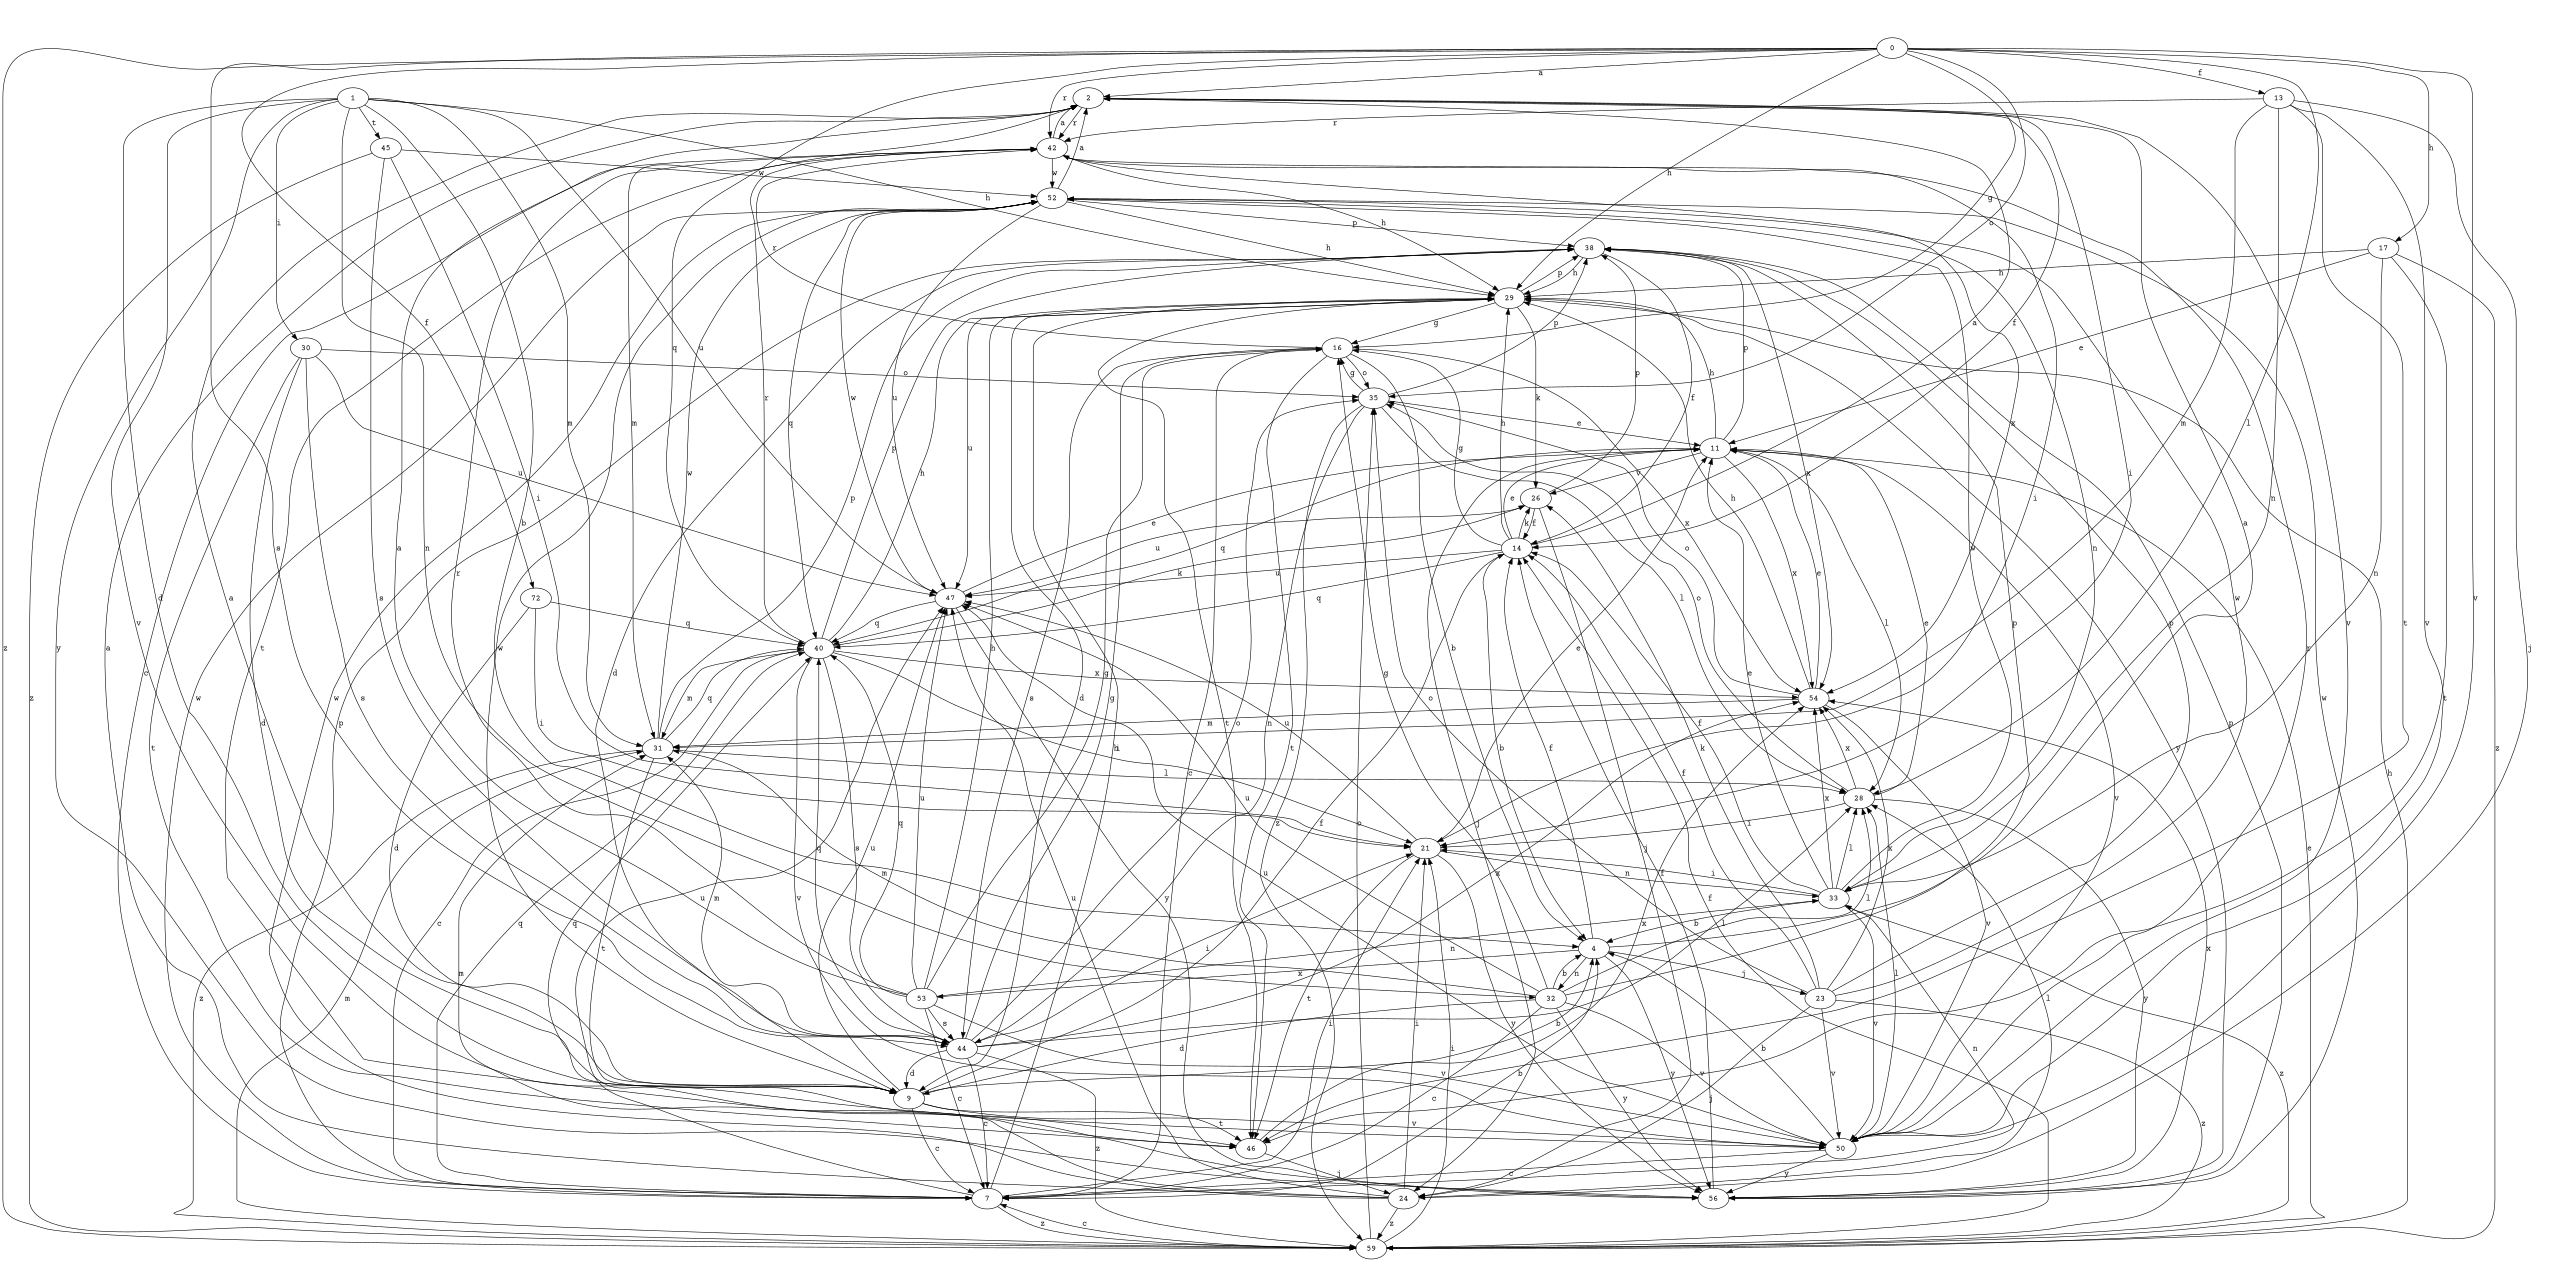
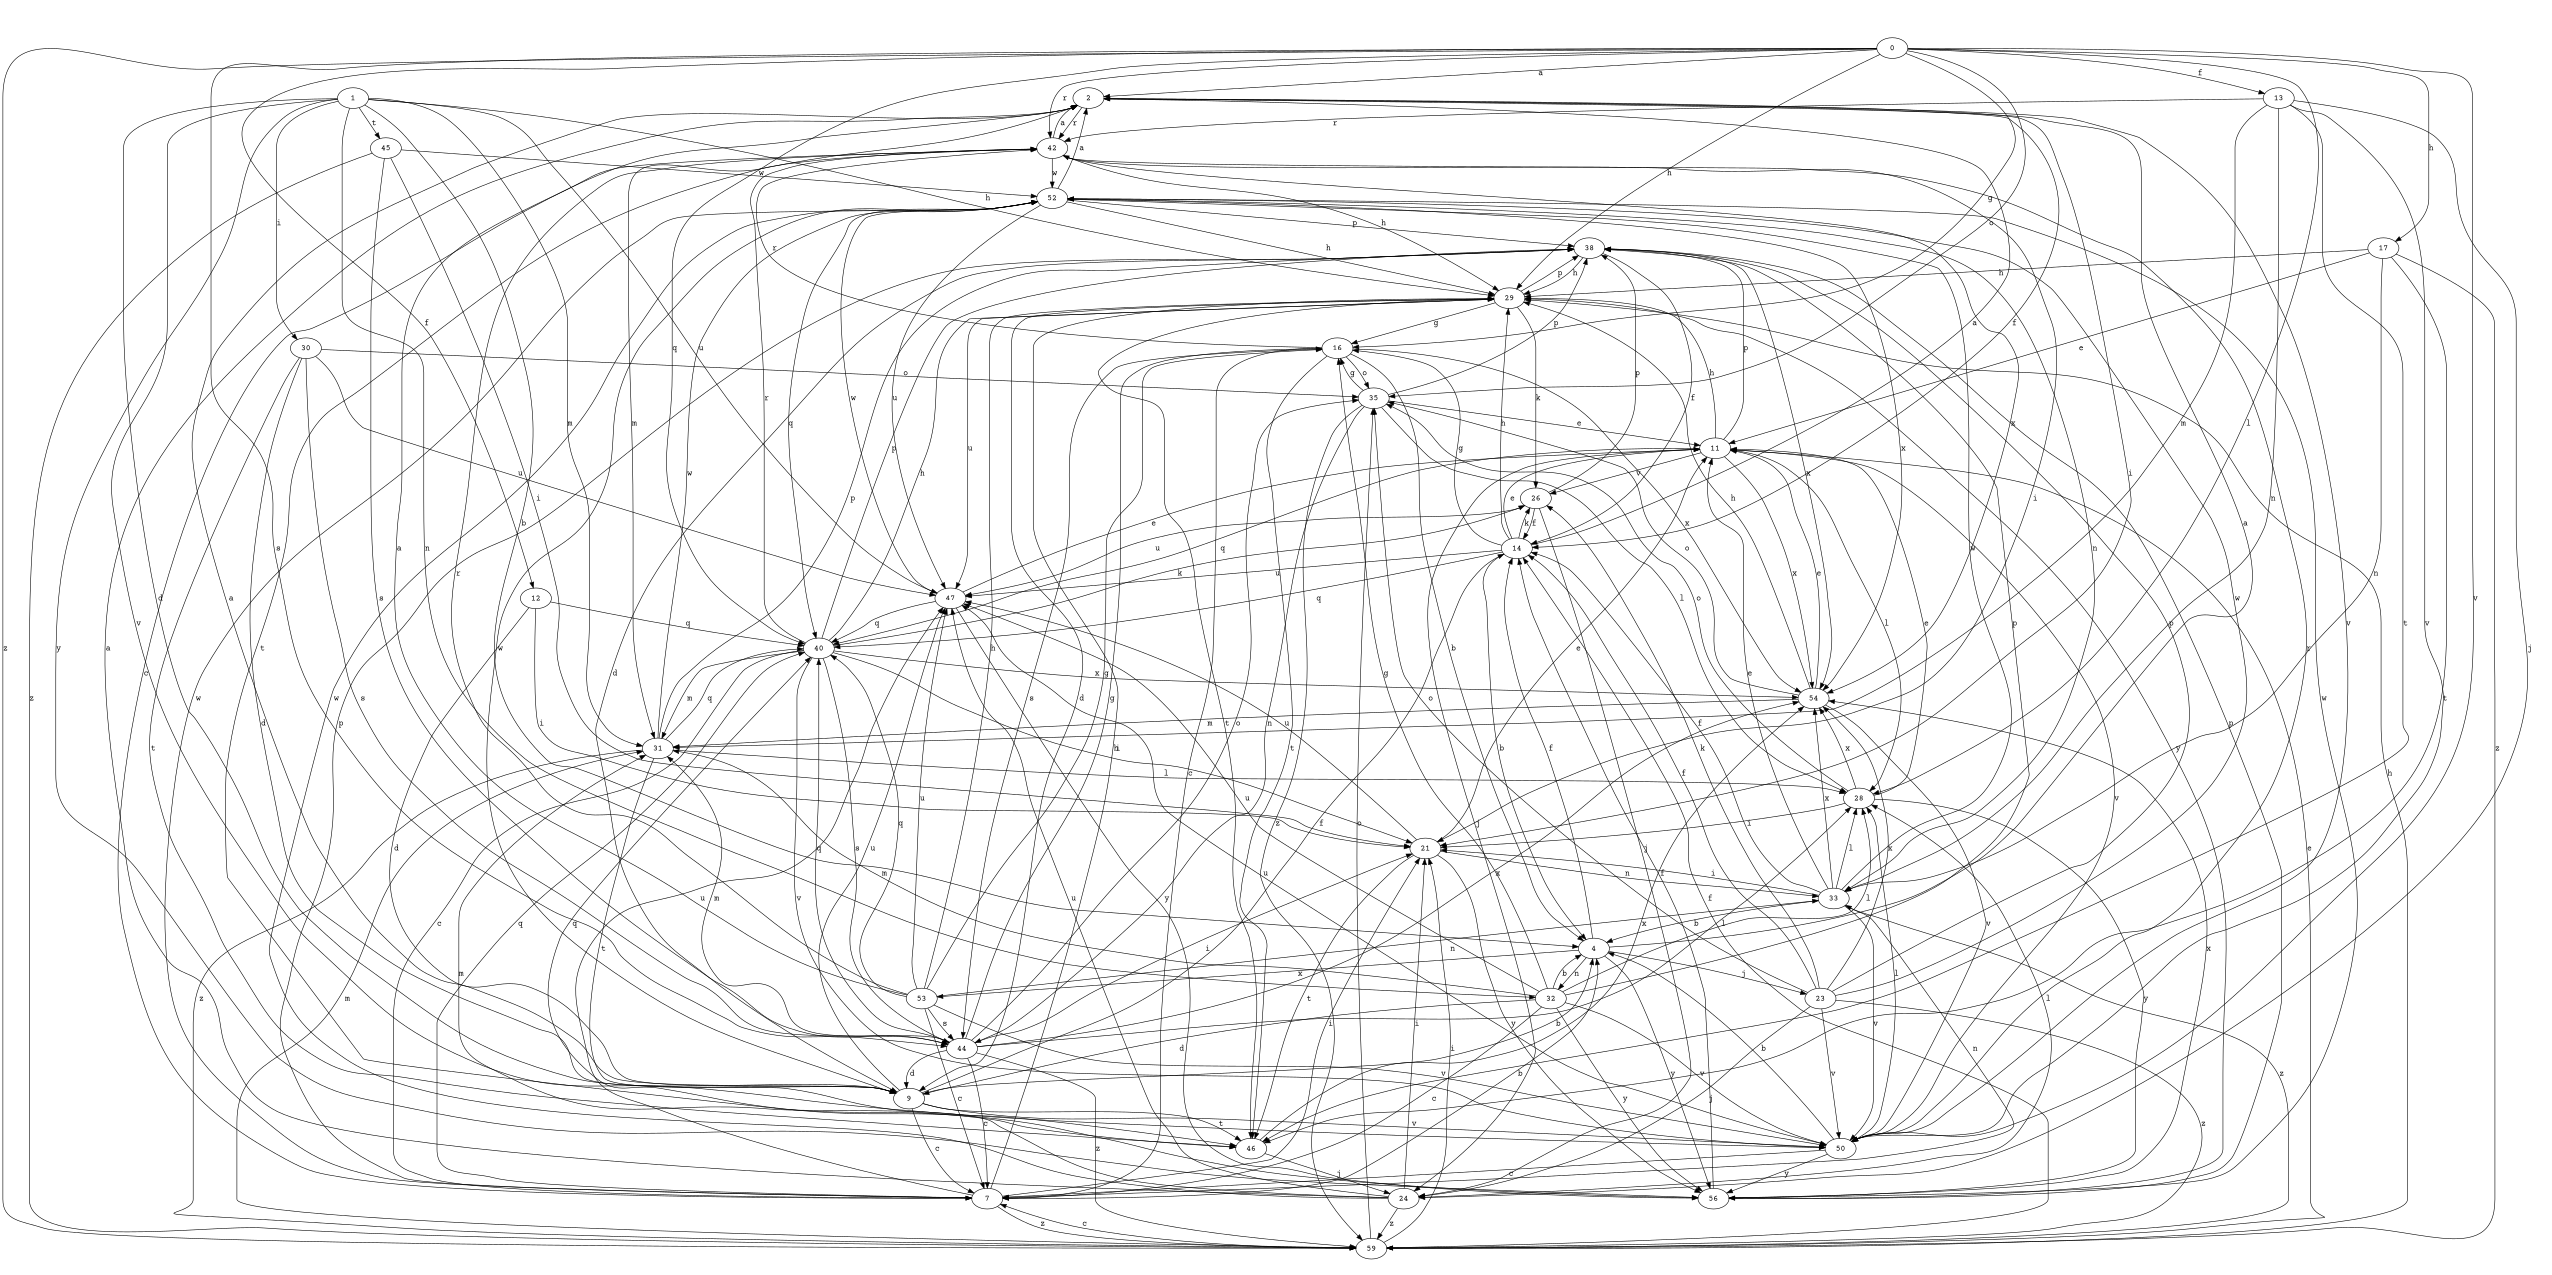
edge "52" -> "54": added, label "x"
node "72": label "72" -> "12"
